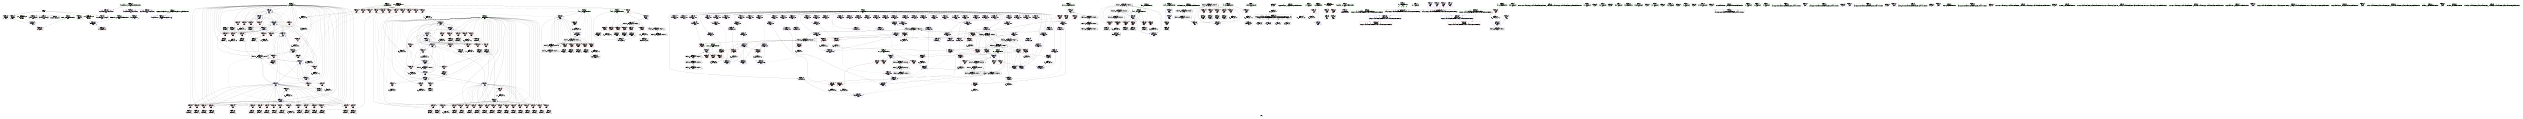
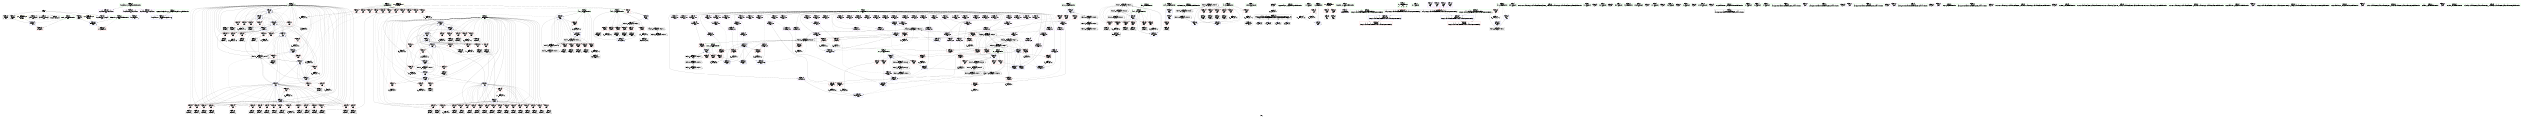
node "NodeID: 206": removed
